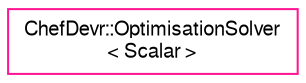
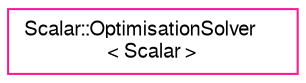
node "ChefDevr::OptimisationSolver < Scalar >": label "ChefDevr::OptimisationSolver < Scalar >" -> "Scalar::OptimisationSolver < Scalar >"
